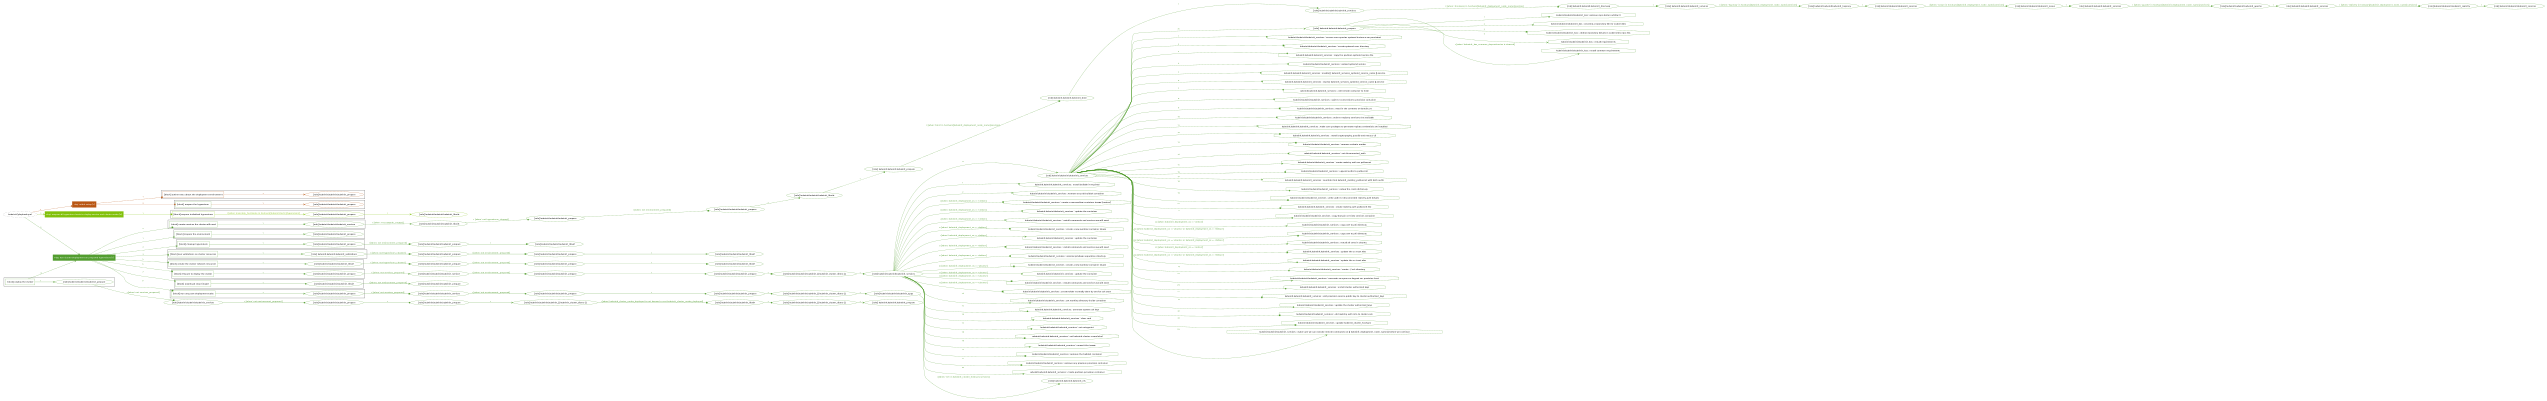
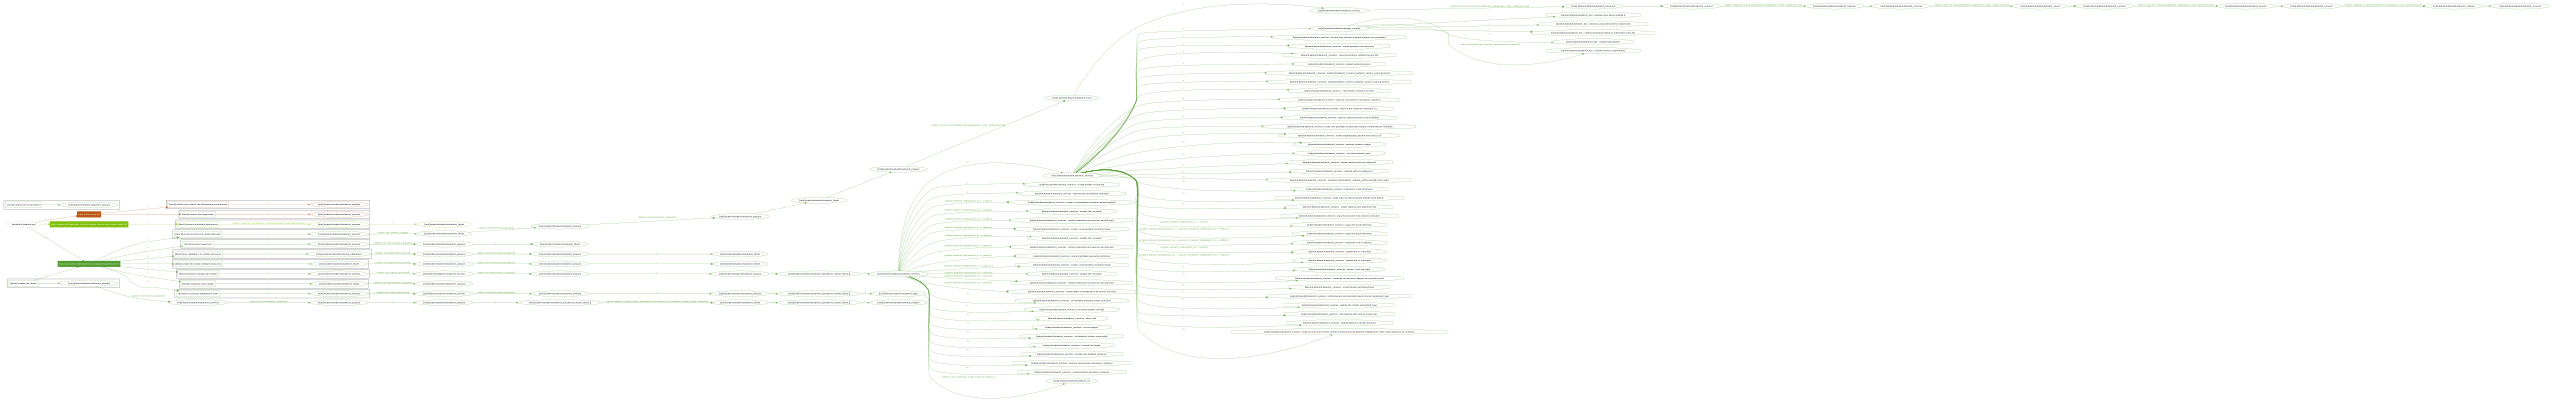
edge "Play: Run cluster deployment on prepared hypervisors (1)" -> "[block] Prepare the environment": removed, label "1"
